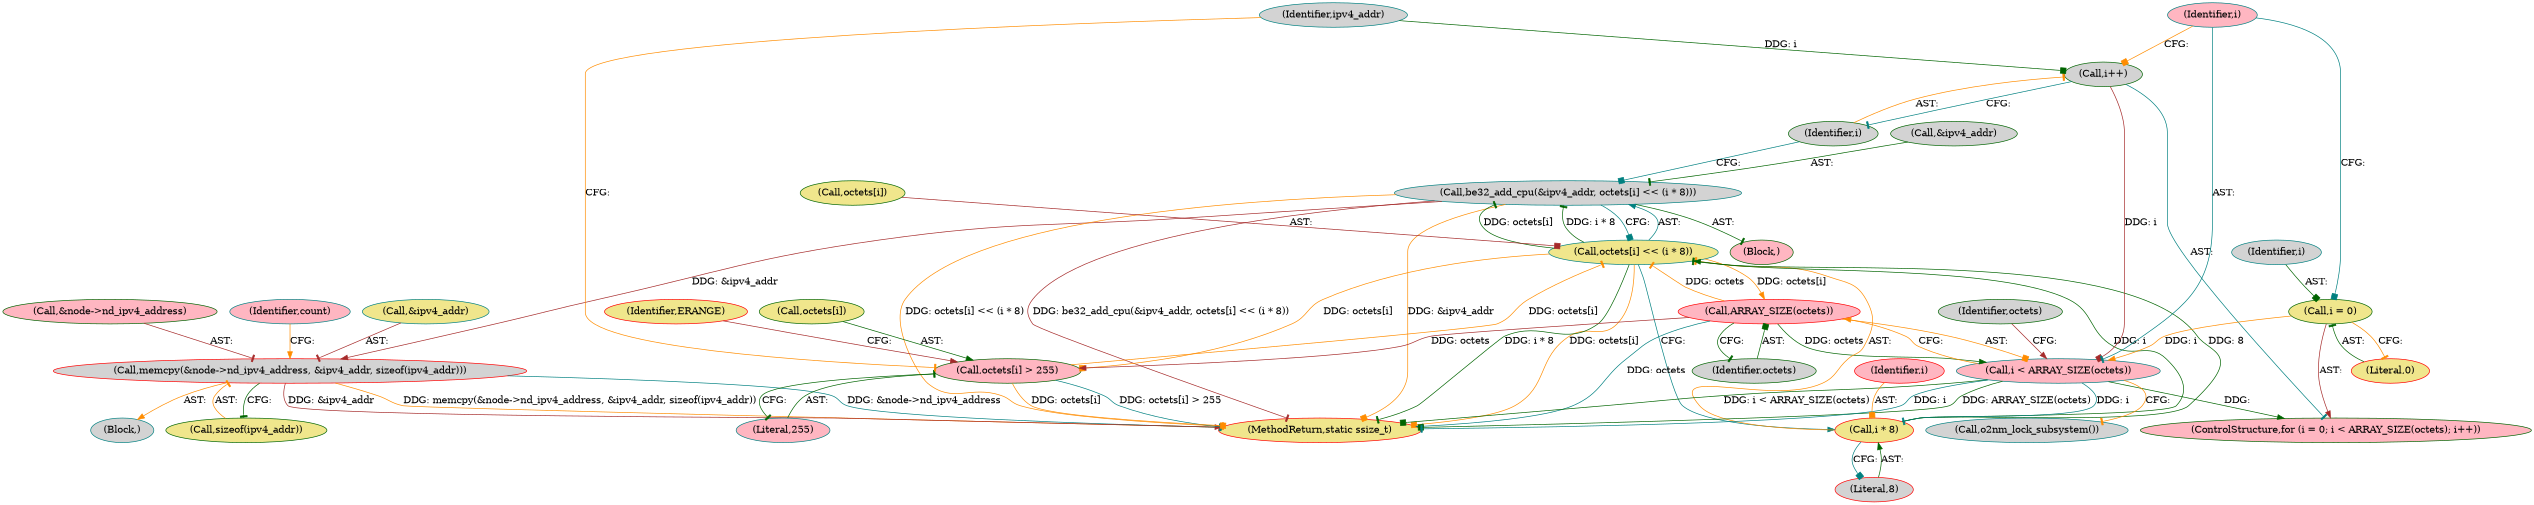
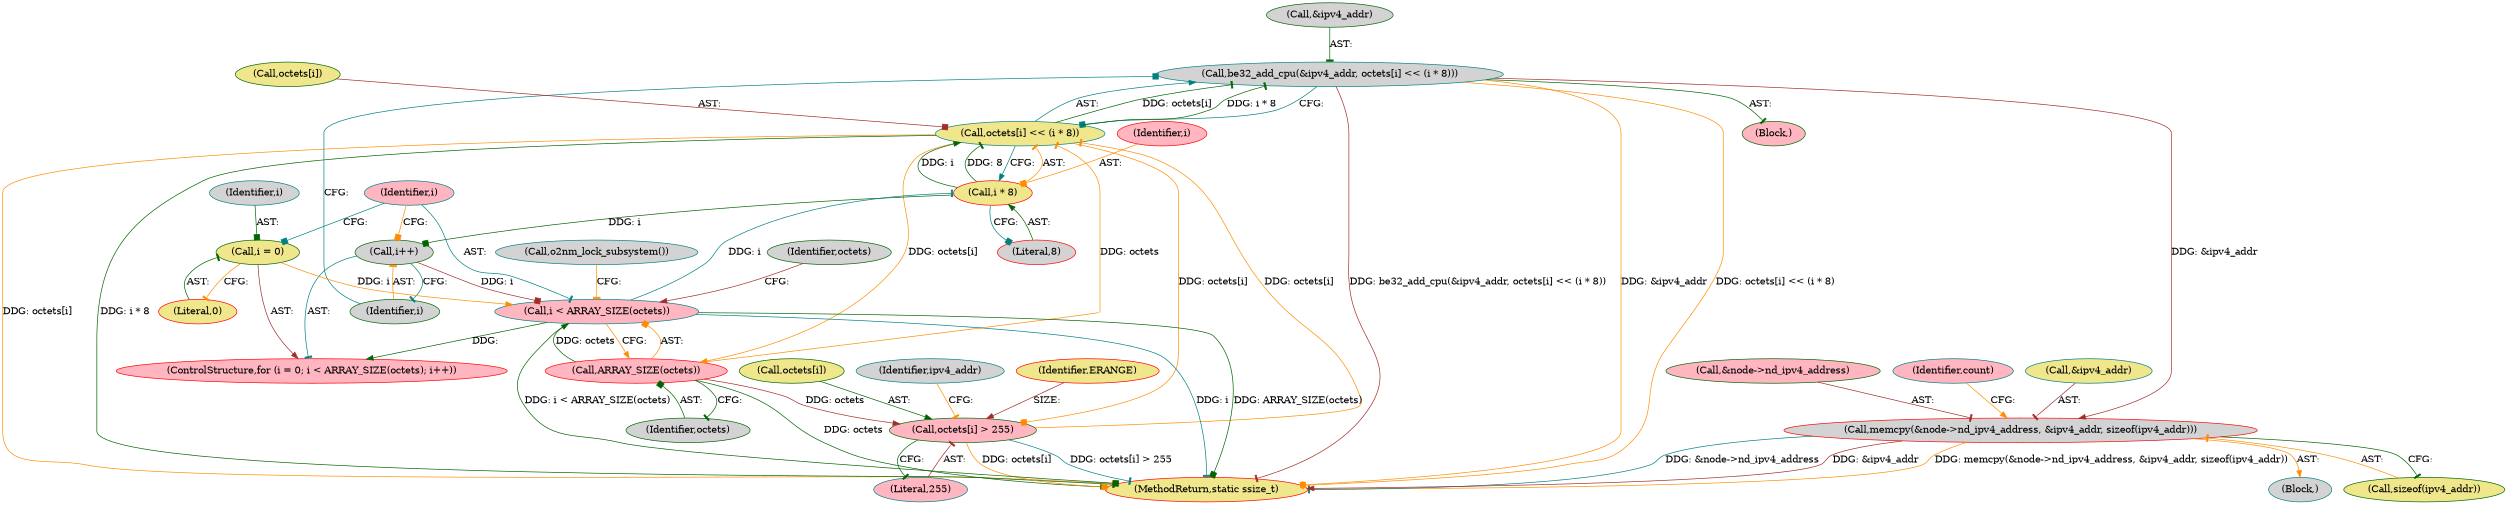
edge "(Identifier,ipv4_addr)" -> "(Call,i++)": now "(Call,i * 8)" -> "(Call,i++)"
edge "(Identifier,ERANGE)" -> "(Call,octets[i] > 255)": label "CFG: " -> "SIZE: "
edge "(Literal,255)" -> "(Call,octets[i] > 255)": color darkgreen -> brown
edge "(Call,ARRAY_SIZE(octets))" -> "(MethodReturn,static ssize_t)": color teal -> darkgreen
edge "(Call,i < ARRAY_SIZE(octets))" -> "(Call,o2nm_lock_subsystem())": reversed
node "(ControlStructure,for (i = 0; i < ARRAY_SIZE(octets); i++))": color darkgreen -> red
